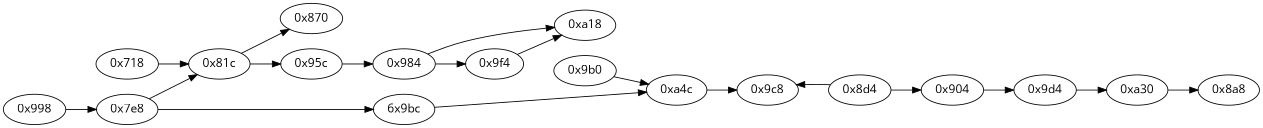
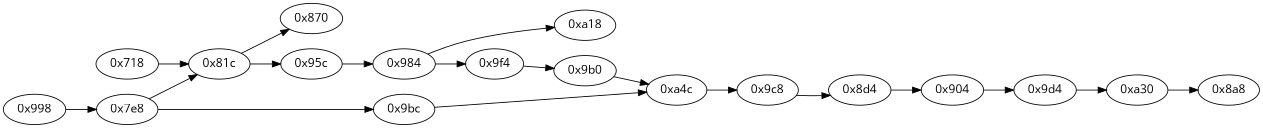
edge "0x9f4" -> "0xa18": now "0x9f4" -> "0x9b0"
edge "0x8d4" -> "0x9c8": reversed
node "6x9bc": label "6x9bc" -> "0x9bc"
